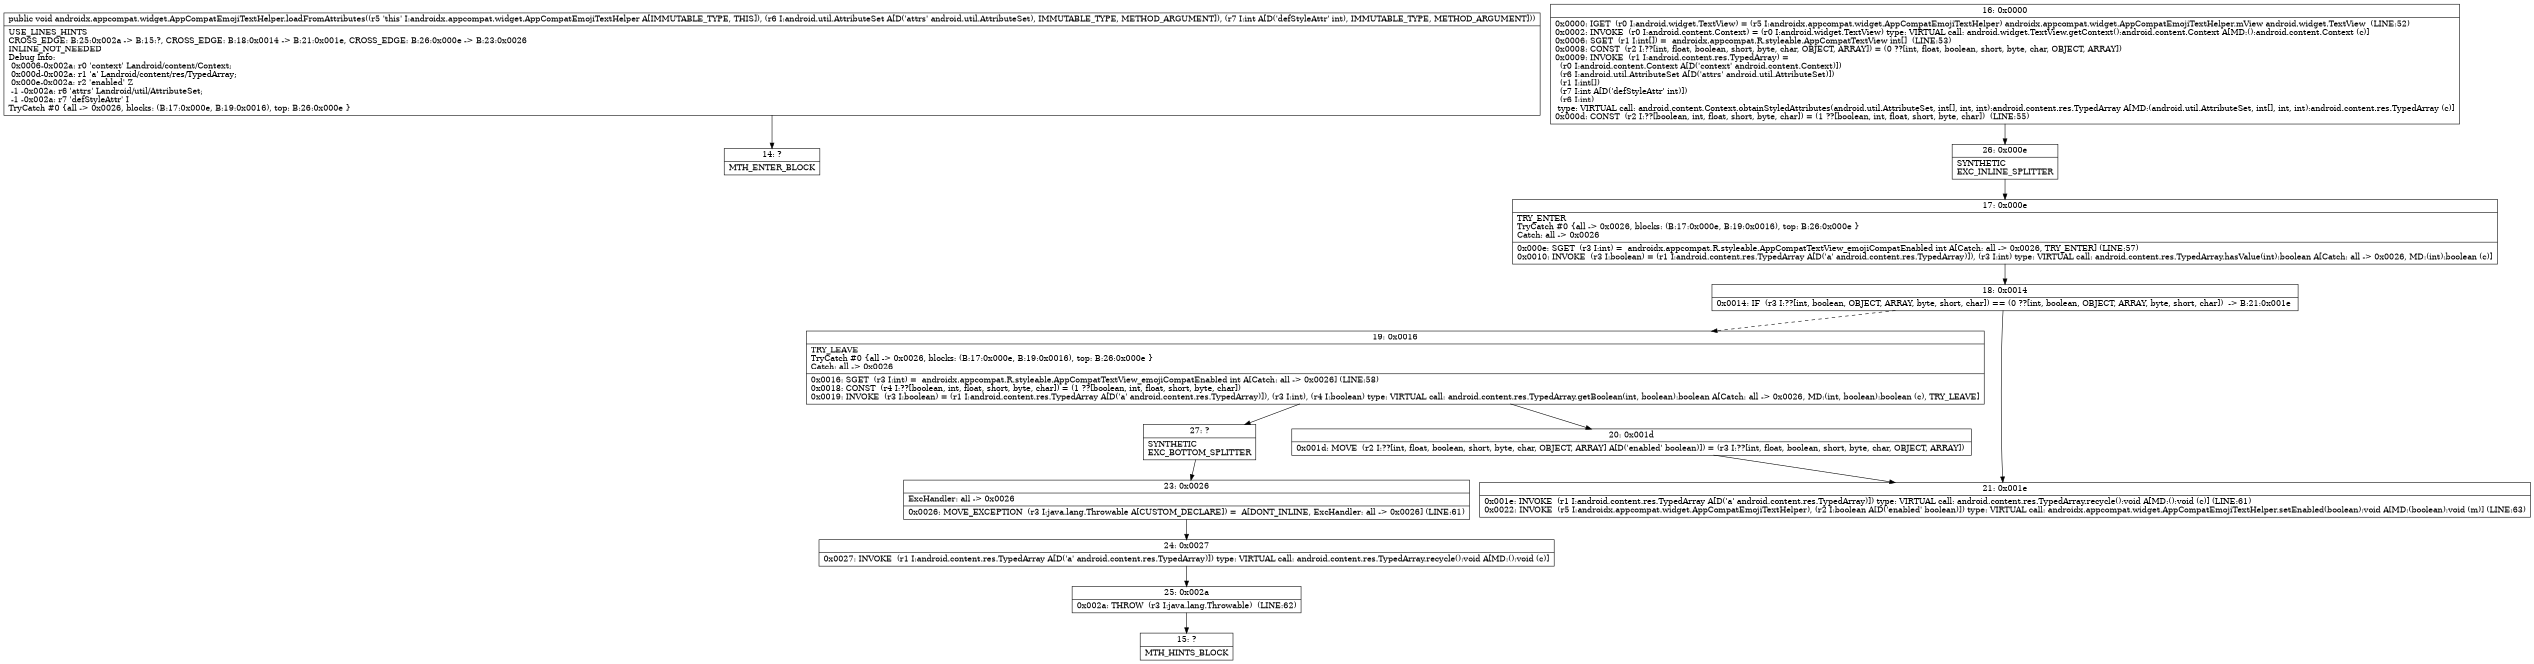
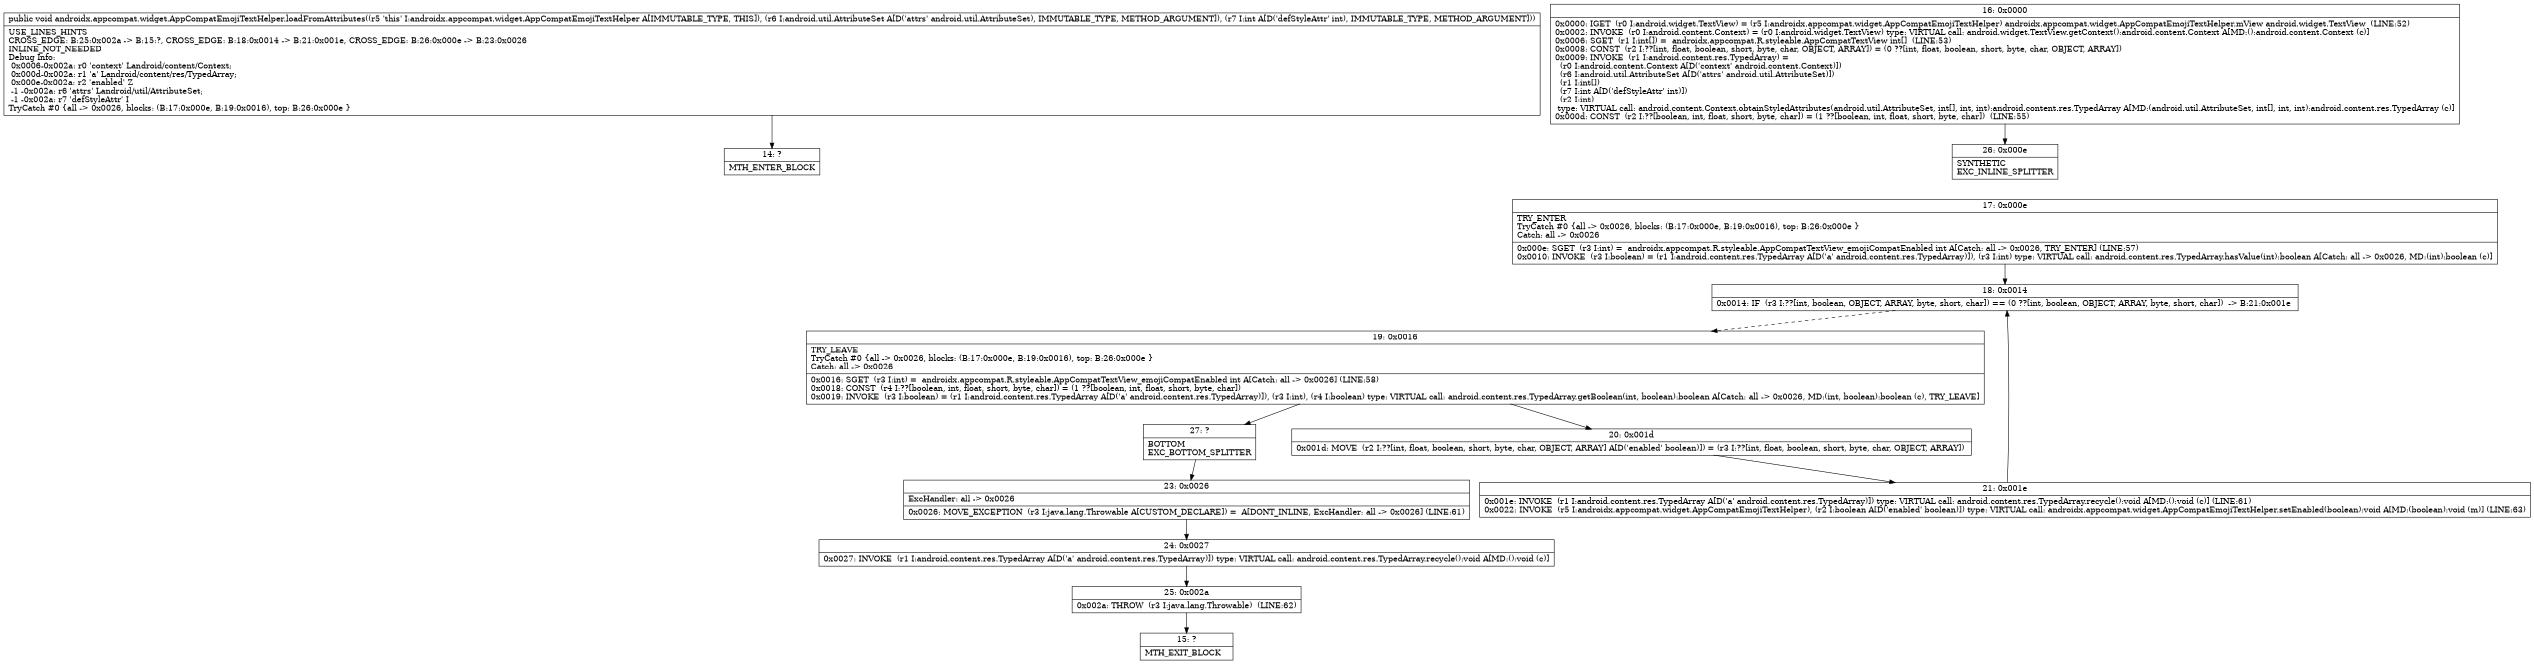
node "16: 0x0000": text "(r6 I:int)" -> "(r2 I:int)"
edge "26: 0x000e" -> "17: 0x000e": removed
edge "18: 0x0014" -> "21: 0x001e": reversed
node "27: ?": text "SYNTHETIC" -> "BOTTOM"
node "15: ?": text "MTH_HINTS_BLOCK" -> "MTH_EXIT_BLOCK"
